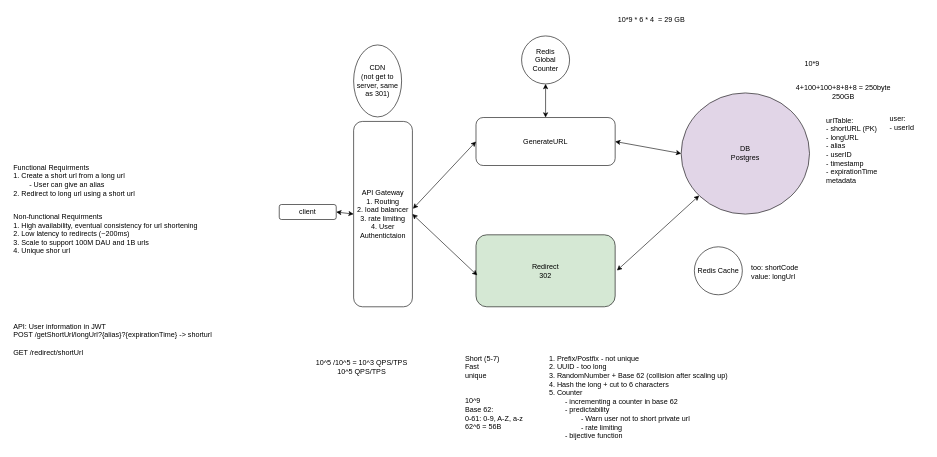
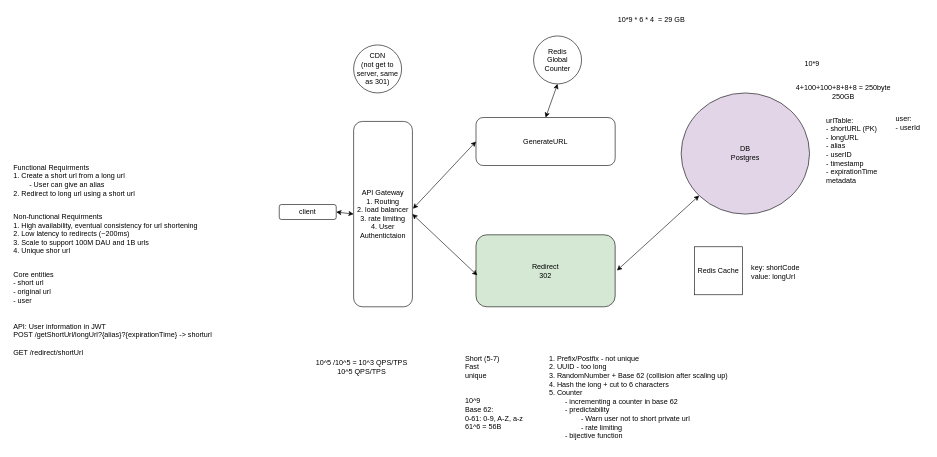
node "Redis Global Counter": moved (546, 60) -> (558, 60)
node "CDN (not get to server, same as 301)": size 48x72 -> 48x48
node "user: - userId": moved (907, 122) -> (913, 122)
edge "GenerateURL" -- "DB Postgres": removed
node "Redis Cache": shape ellipse -> rectangle
node "too: shortCode value: longUrl": label "too: shortCode value: longUrl" -> "key: shortCode value: longUrl"
node "Core entities - short url - original url - user": added
node "10^9 Base 62: 0-61: 0-9, A-Z, a-z 62^6 = 56B": label "10^9 Base 62: 0-61: 0-9, A-Z, a-z 62^6 = 56B" -> "10^9 Base 62: 0-61: 0-9, A-Z, a-z 61^6 = 56B"
